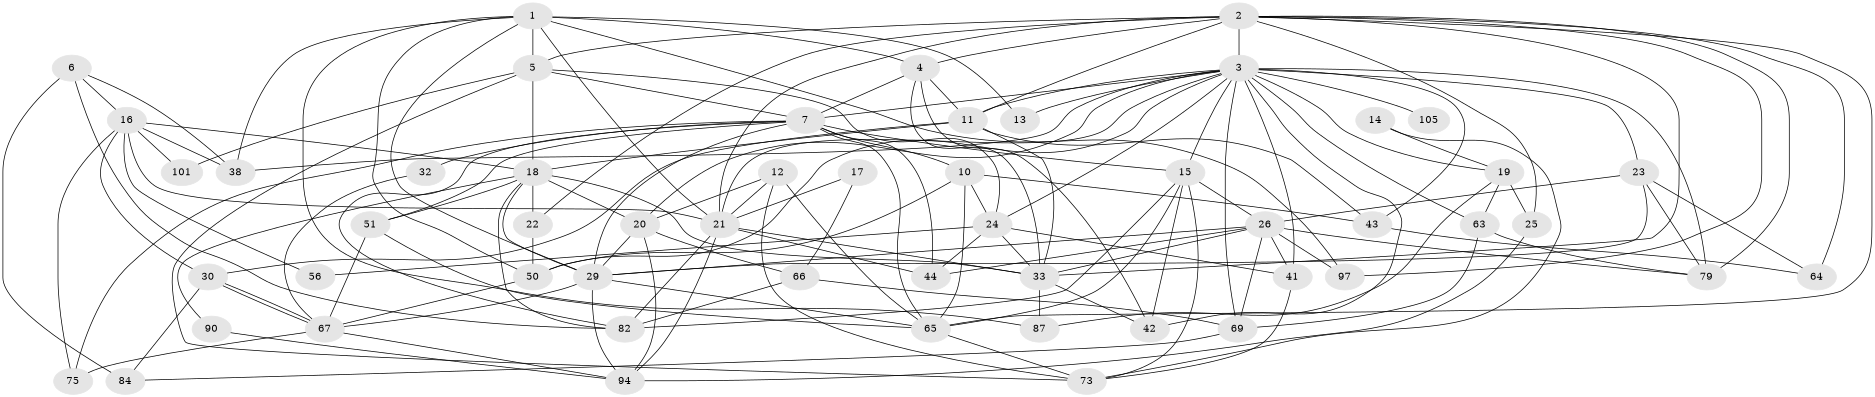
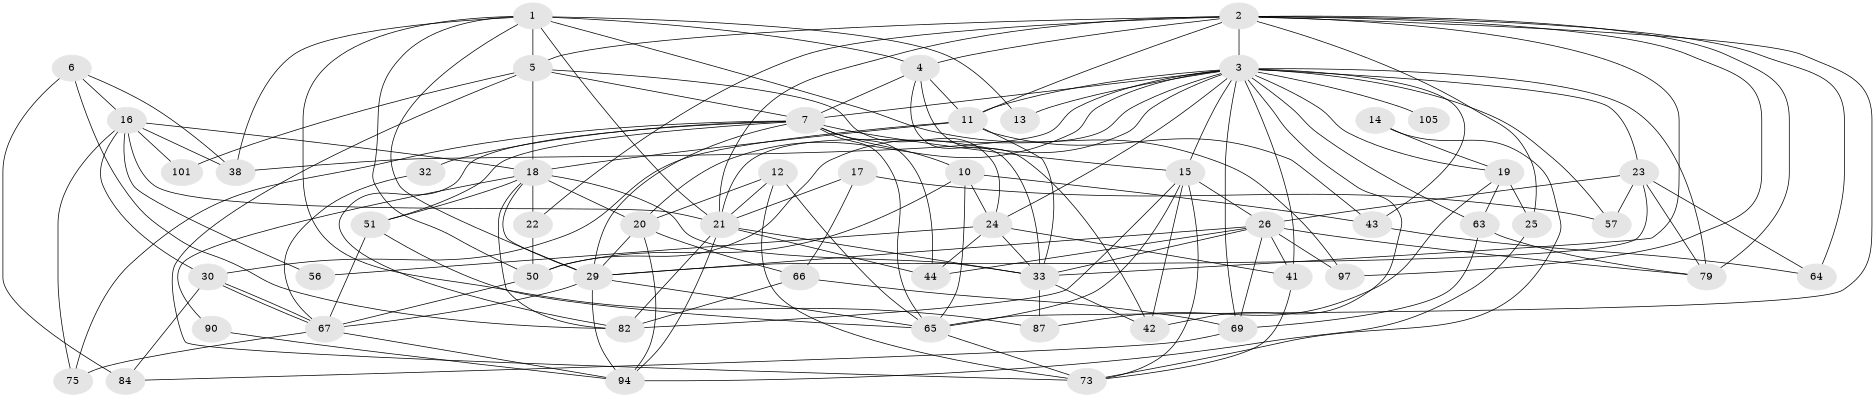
node "57": added
